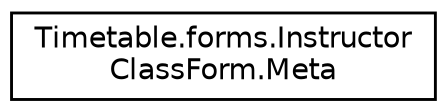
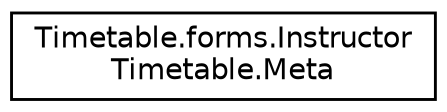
node "Timetable.forms.Instructor ClassForm.Meta": label "Timetable.forms.Instructor ClassForm.Meta" -> "Timetable.forms.Instructor Timetable.Meta"
